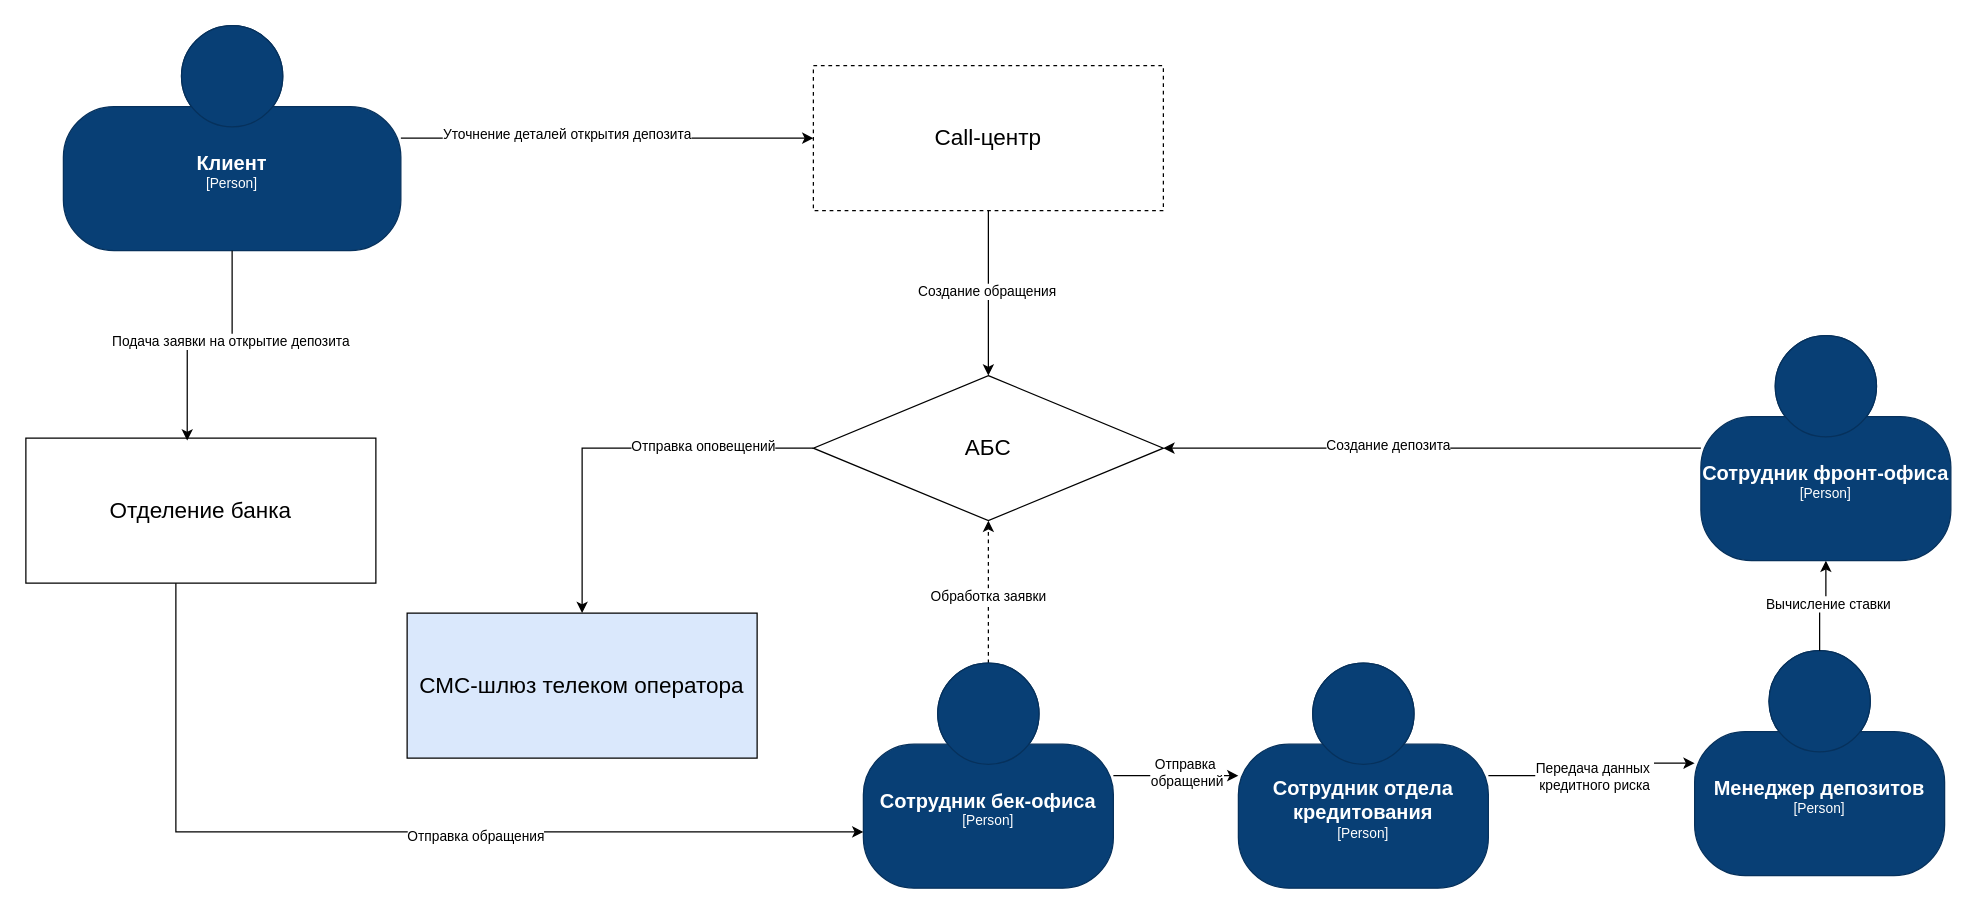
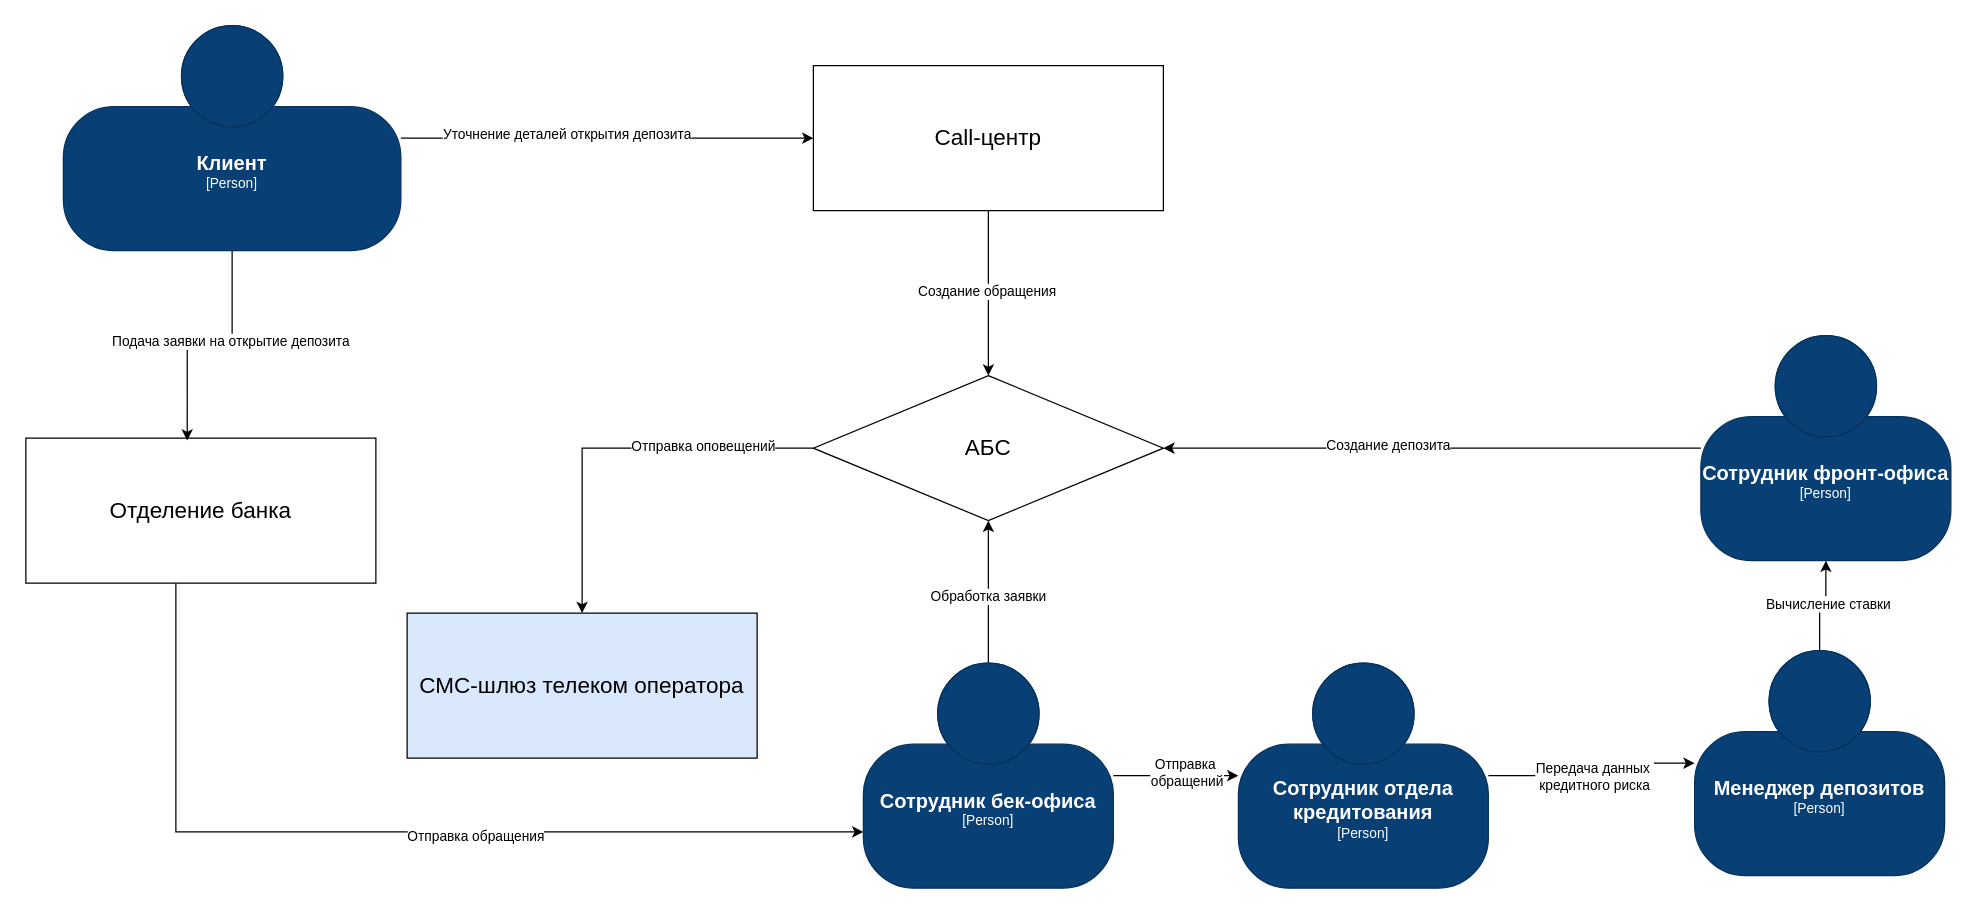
node "Call-центр": style dashed -> solid
edge "Сотрудник бек-офиса [Person]" -> "АБС": style dashed -> solid
